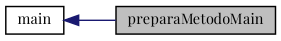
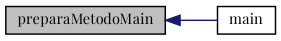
edge "preparaMetodoMain" -> "main": reversed
